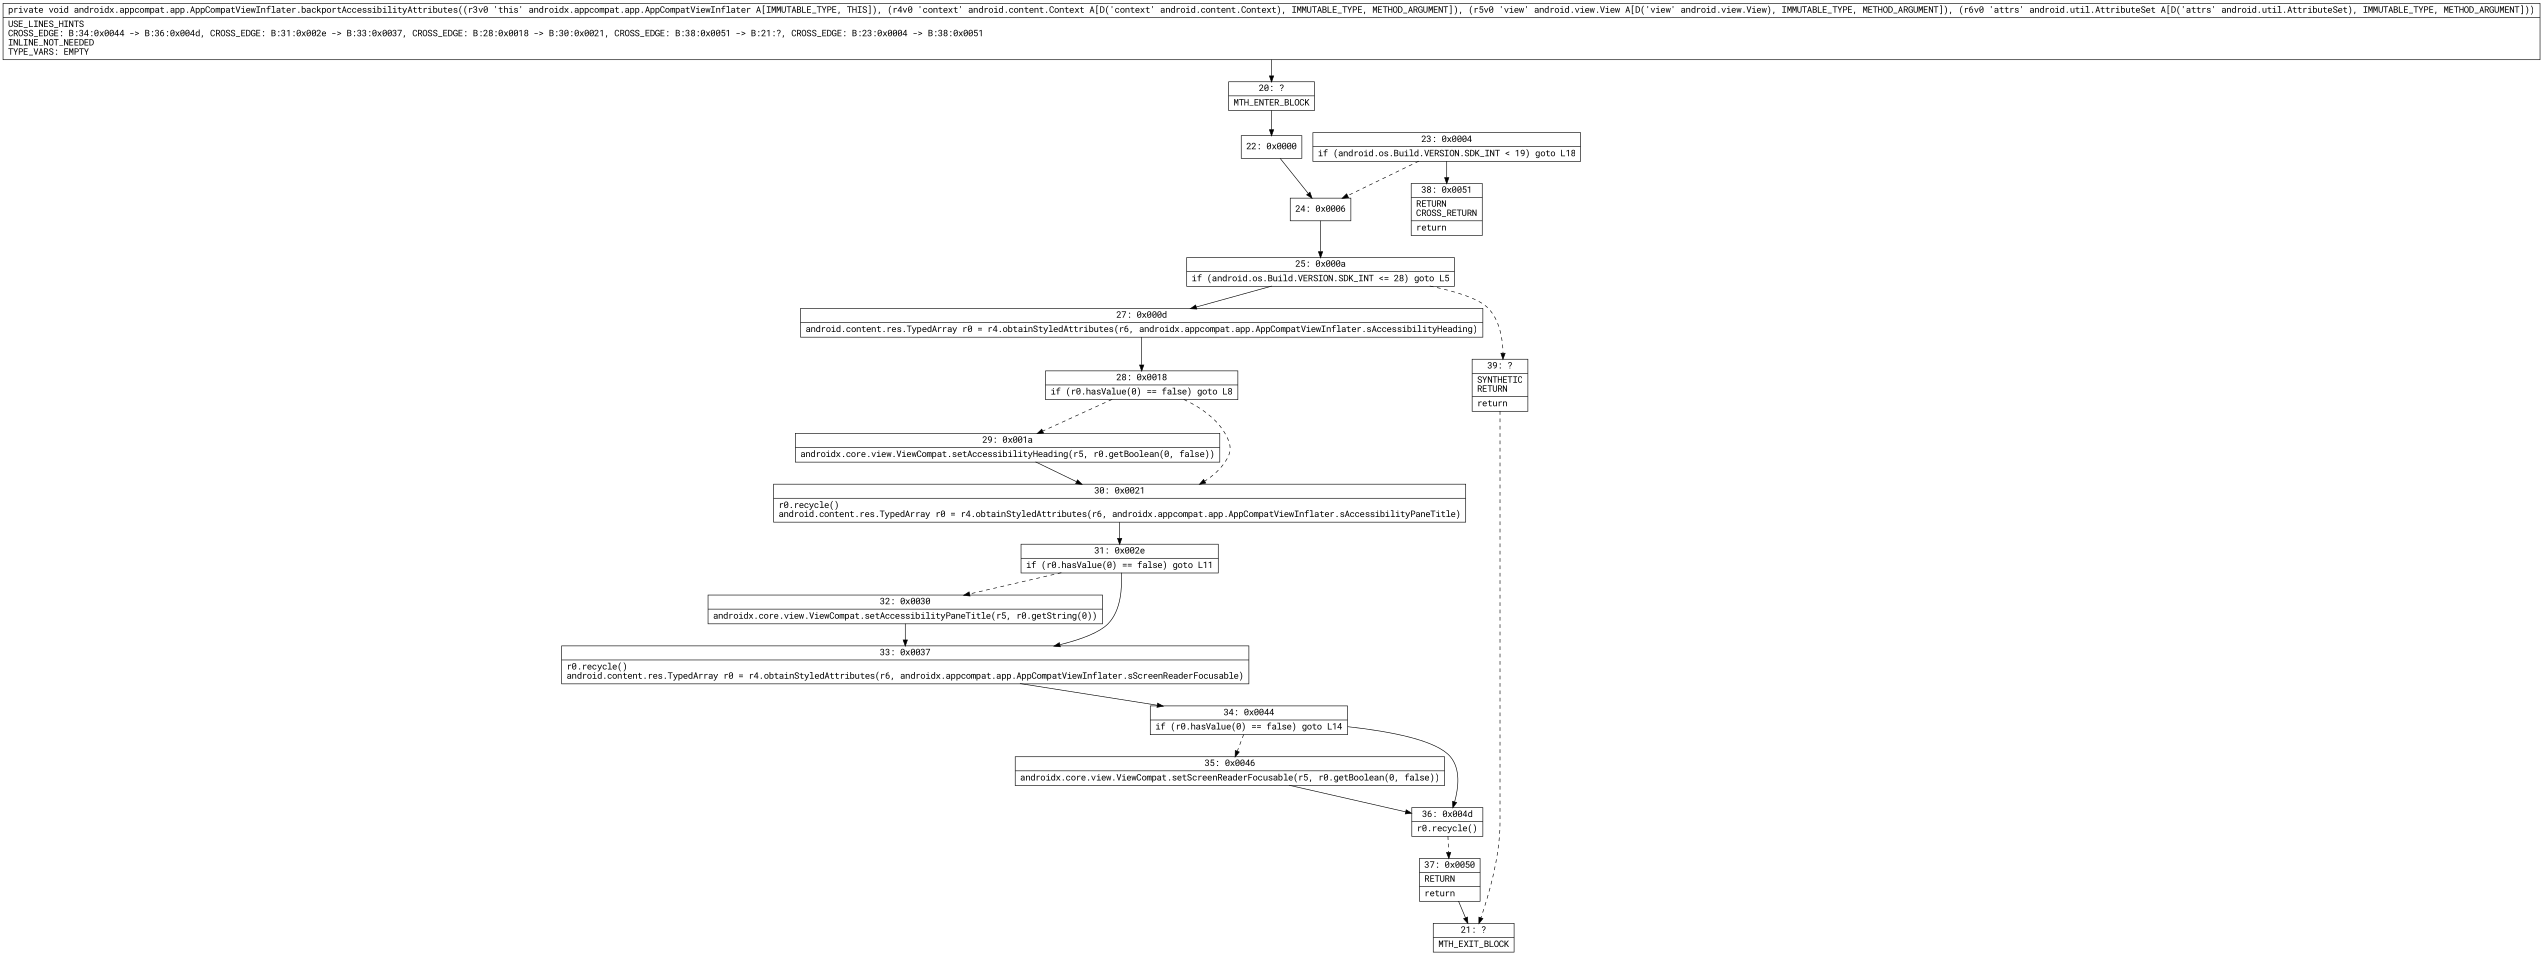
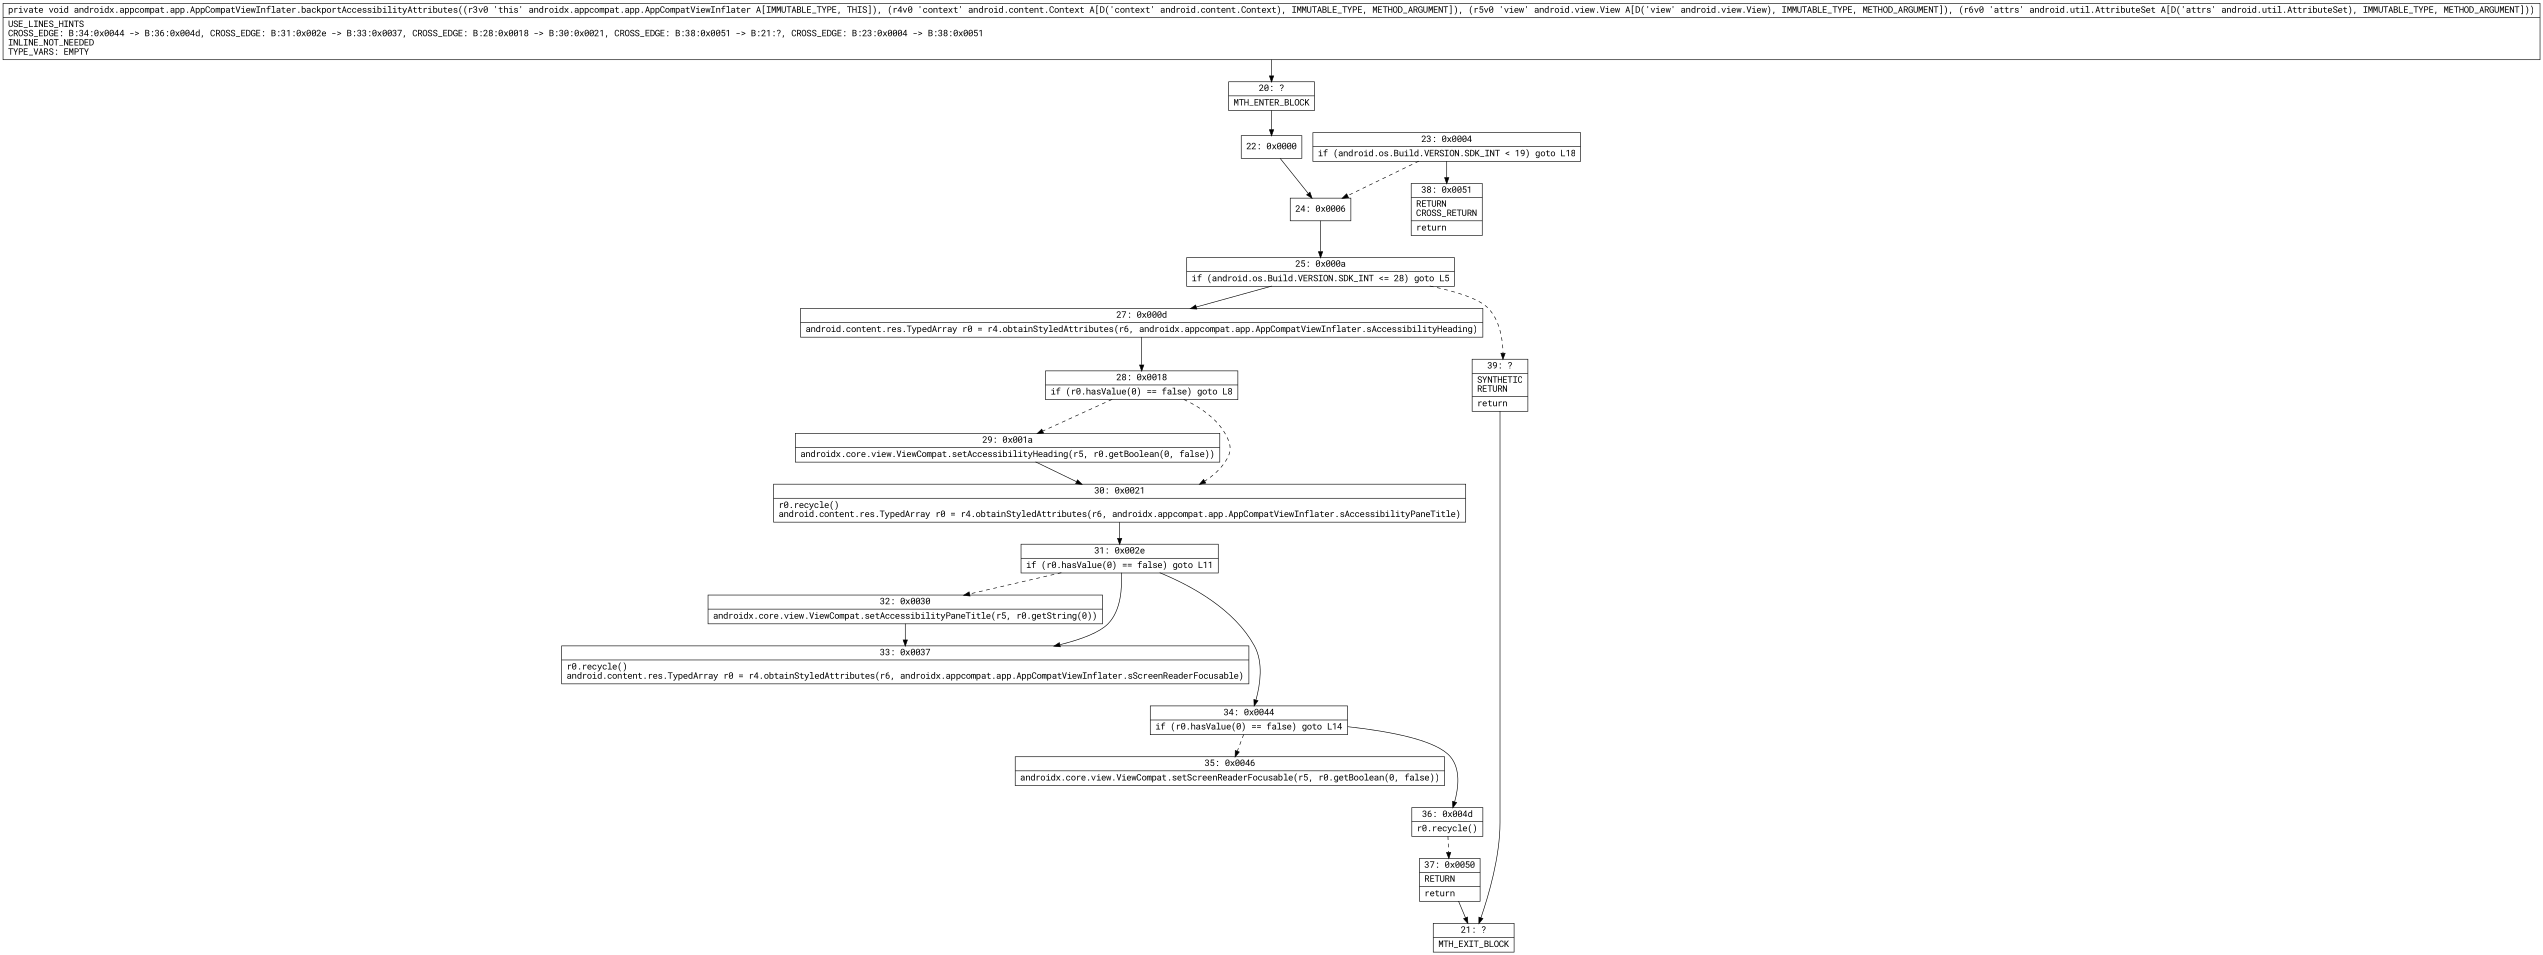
edge "39: ?" -> "21: ?": style dashed -> solid
edge "33: 0x0037" -> "34: 0x0044": now "31: 0x002e" -> "34: 0x0044"
edge "35: 0x0046" -> "36: 0x004d": removed
